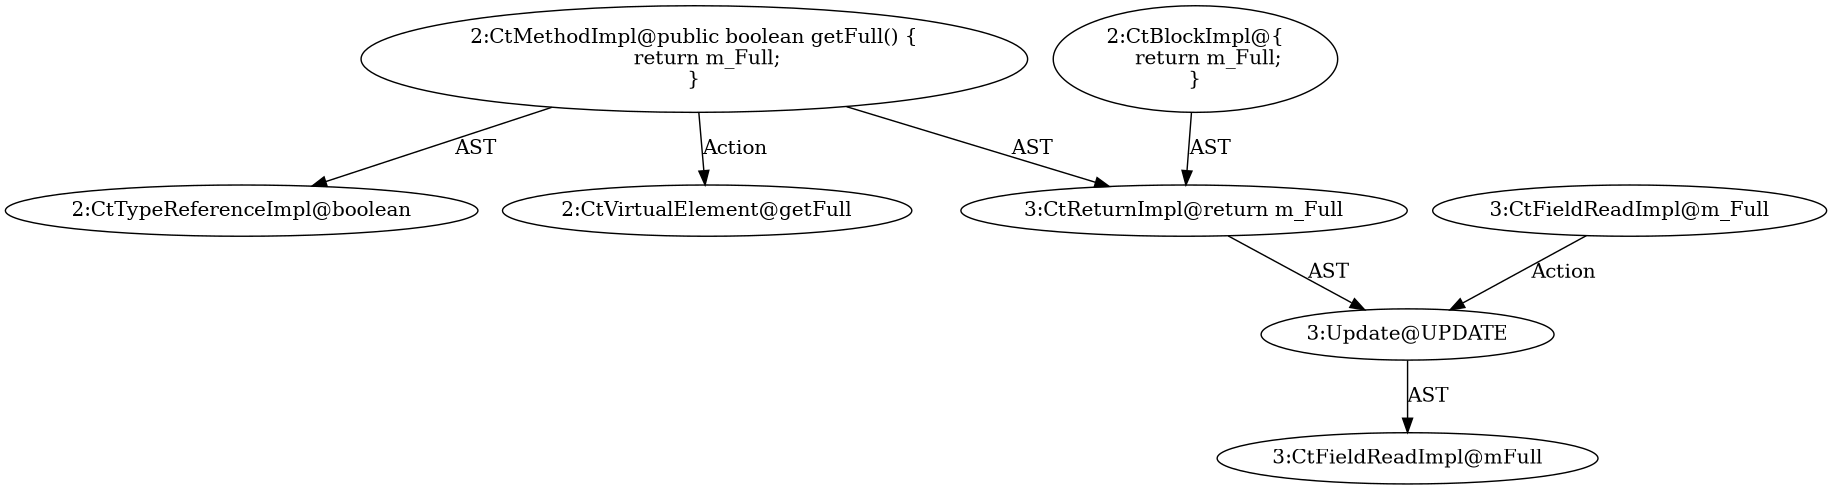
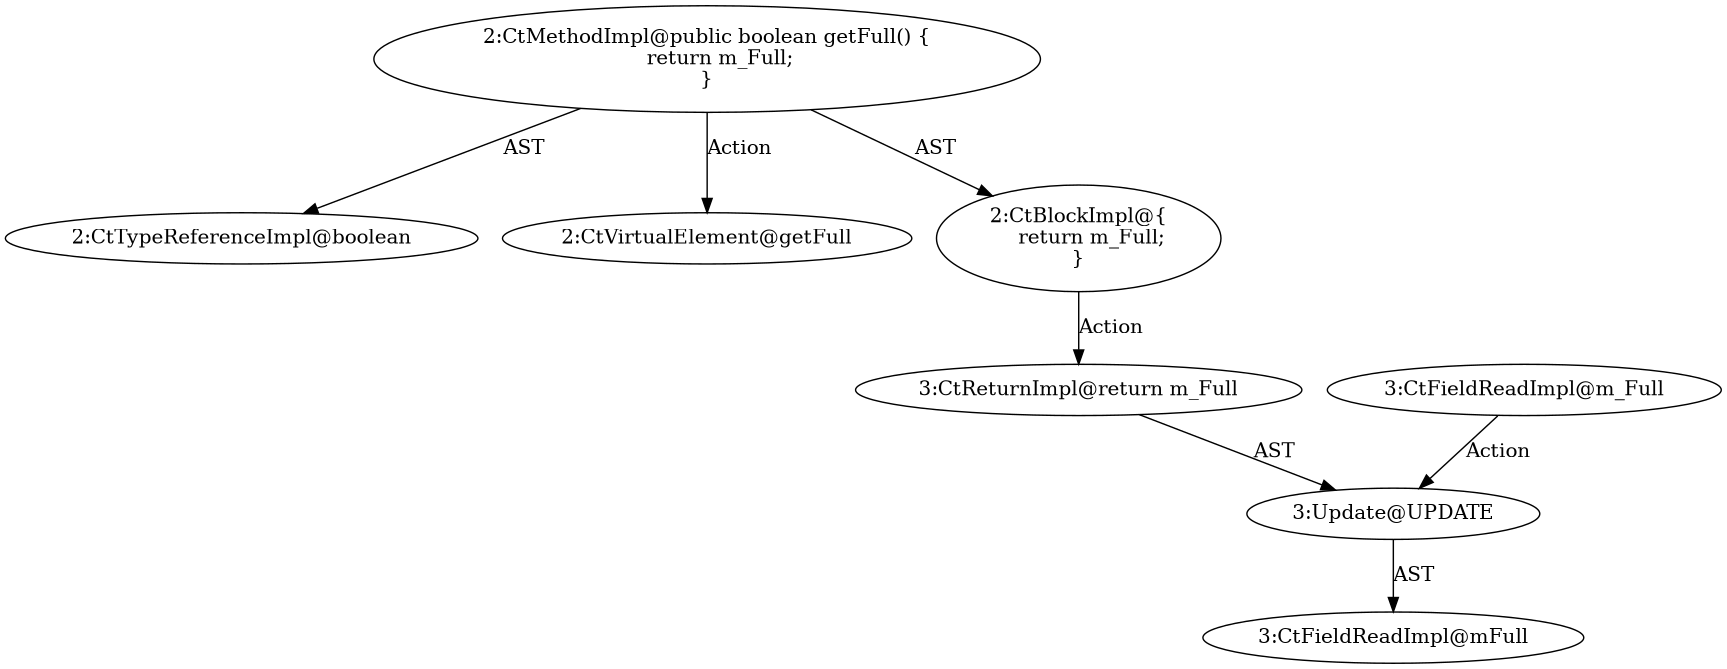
edge "2:CtMethodImpl@public boolean getFull() { return m_Full; }" -> "3:CtReturnImpl@return m_Full": now "2:CtMethodImpl@public boolean getFull() { return m_Full; }" -> "2:CtBlockImpl@{ return m_Full; }"
edge "2:CtBlockImpl@{ return m_Full; }" -> "3:CtReturnImpl@return m_Full": label "AST" -> "Action"
